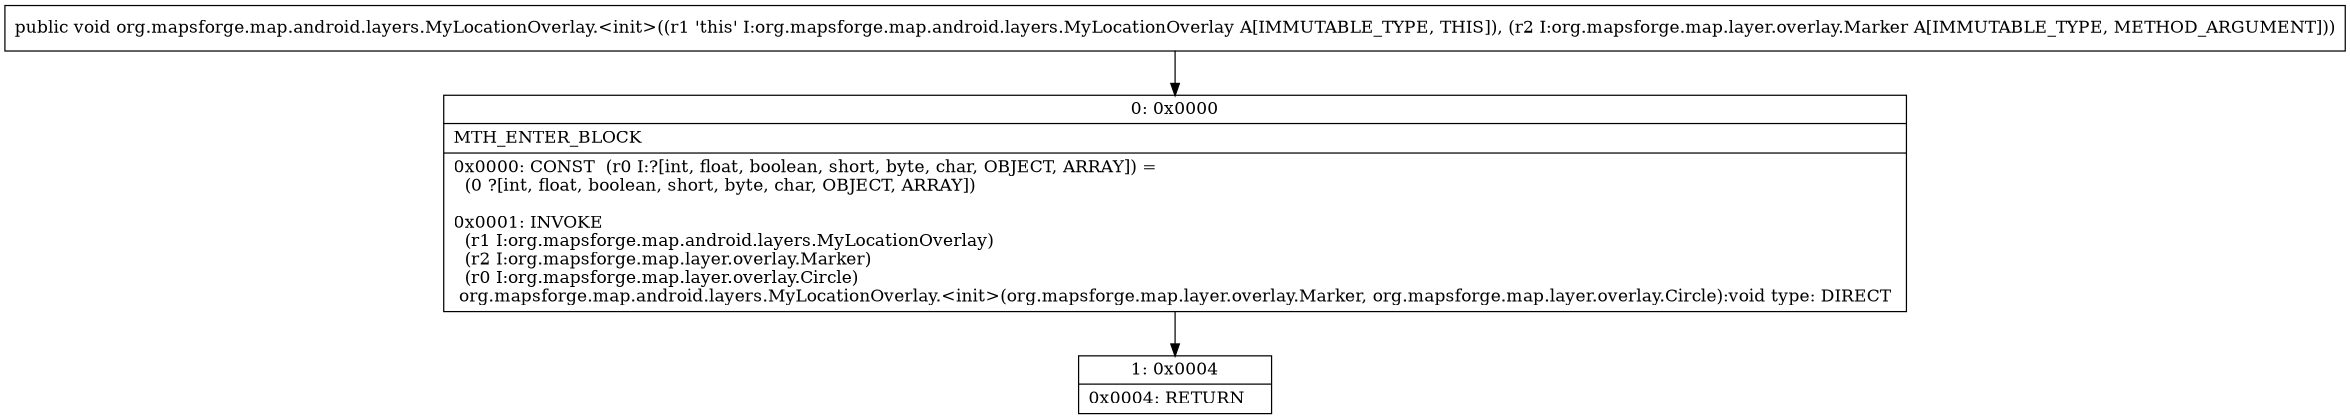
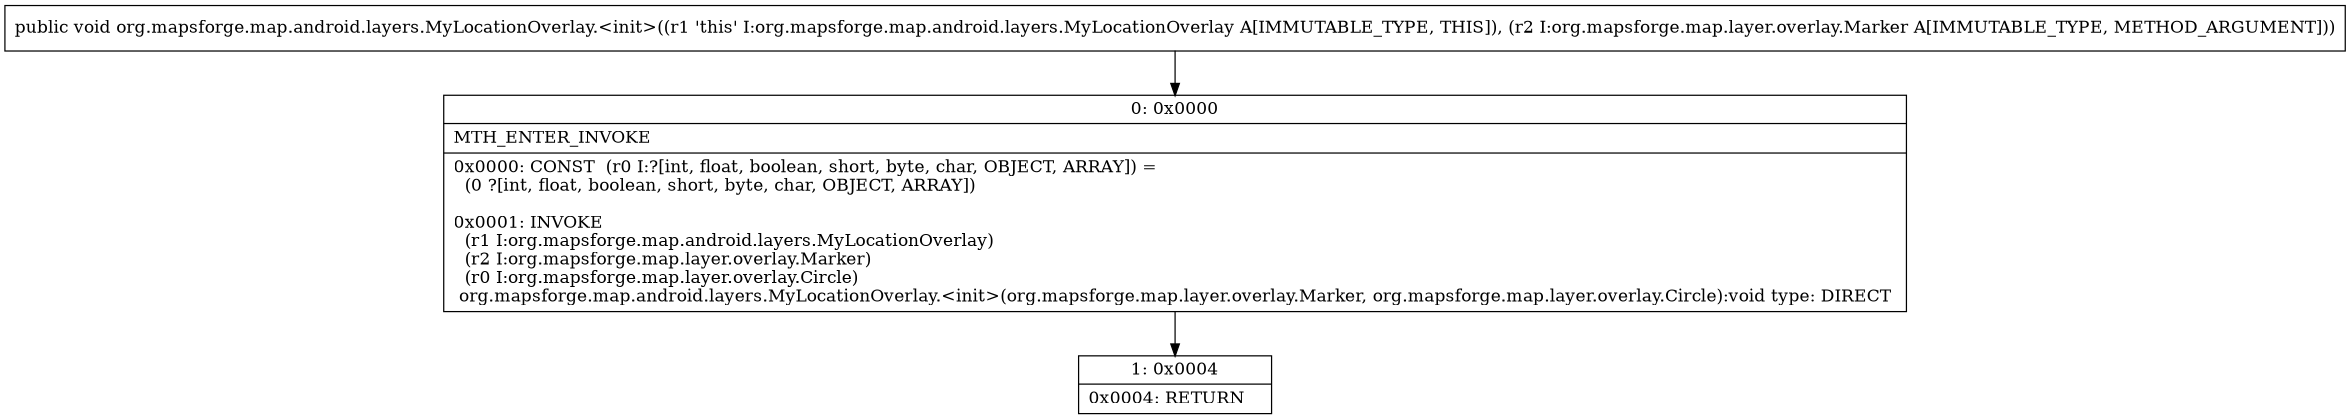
node "0: 0x0000": text "MTH_ENTER_BLOCK" -> "MTH_ENTER_INVOKE"
